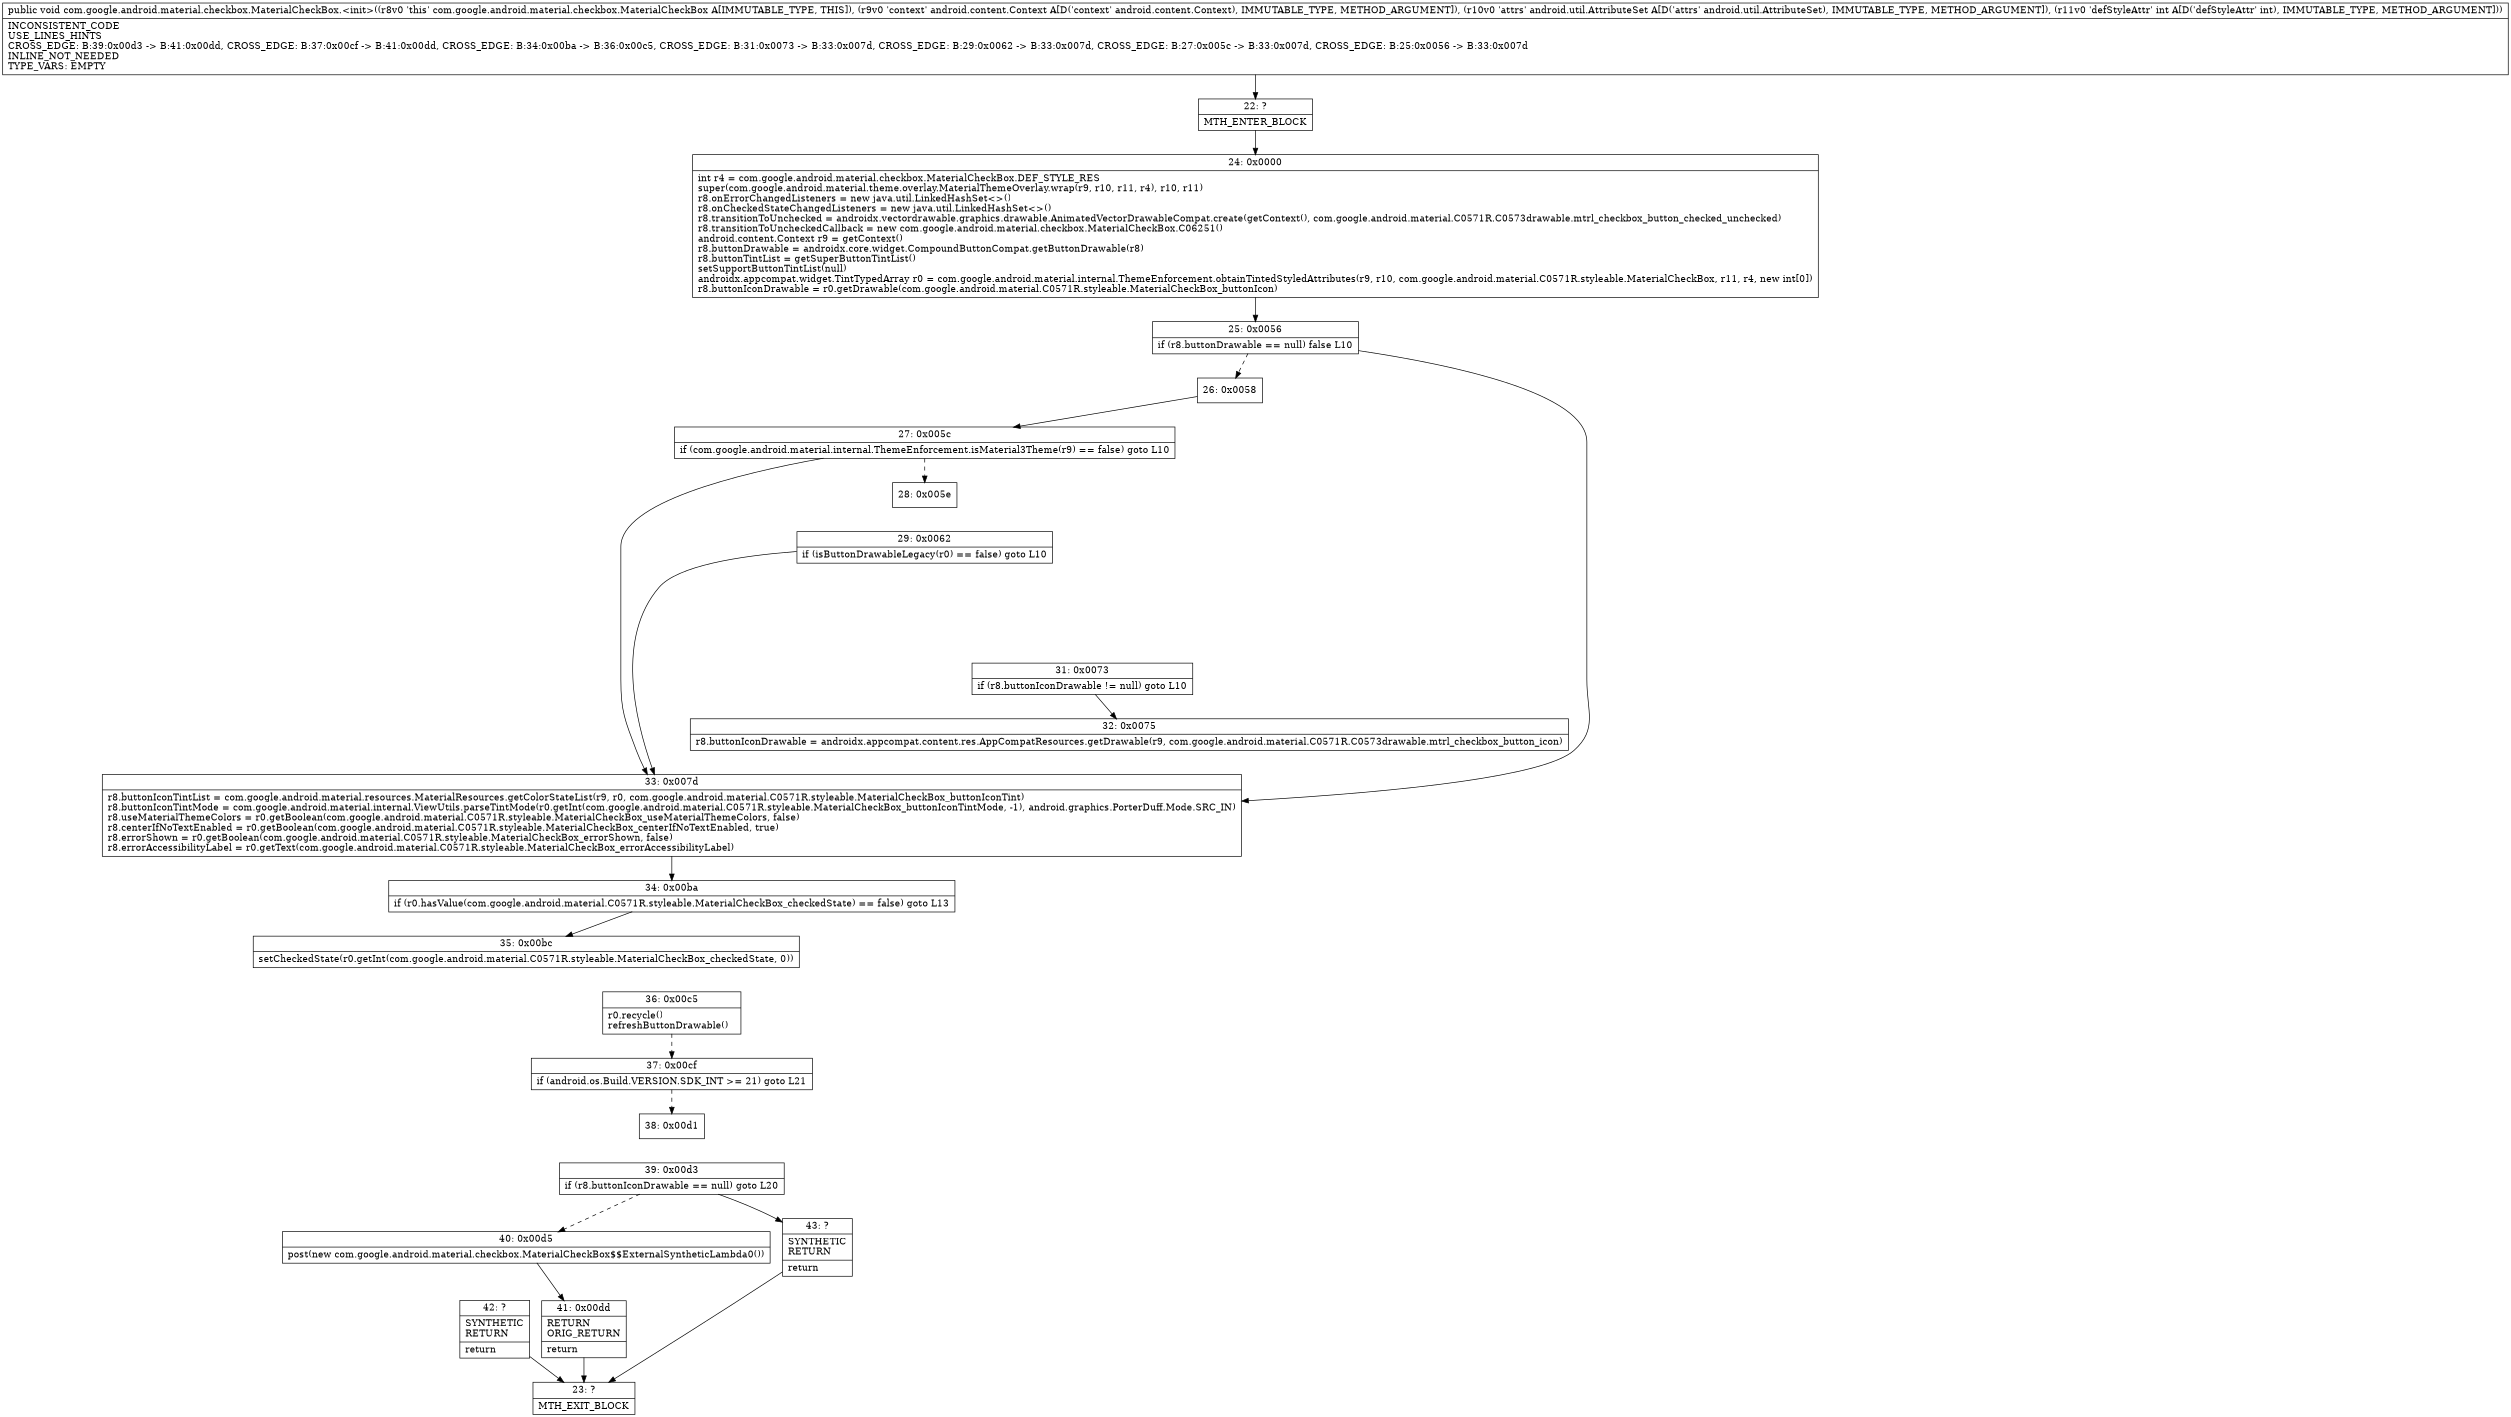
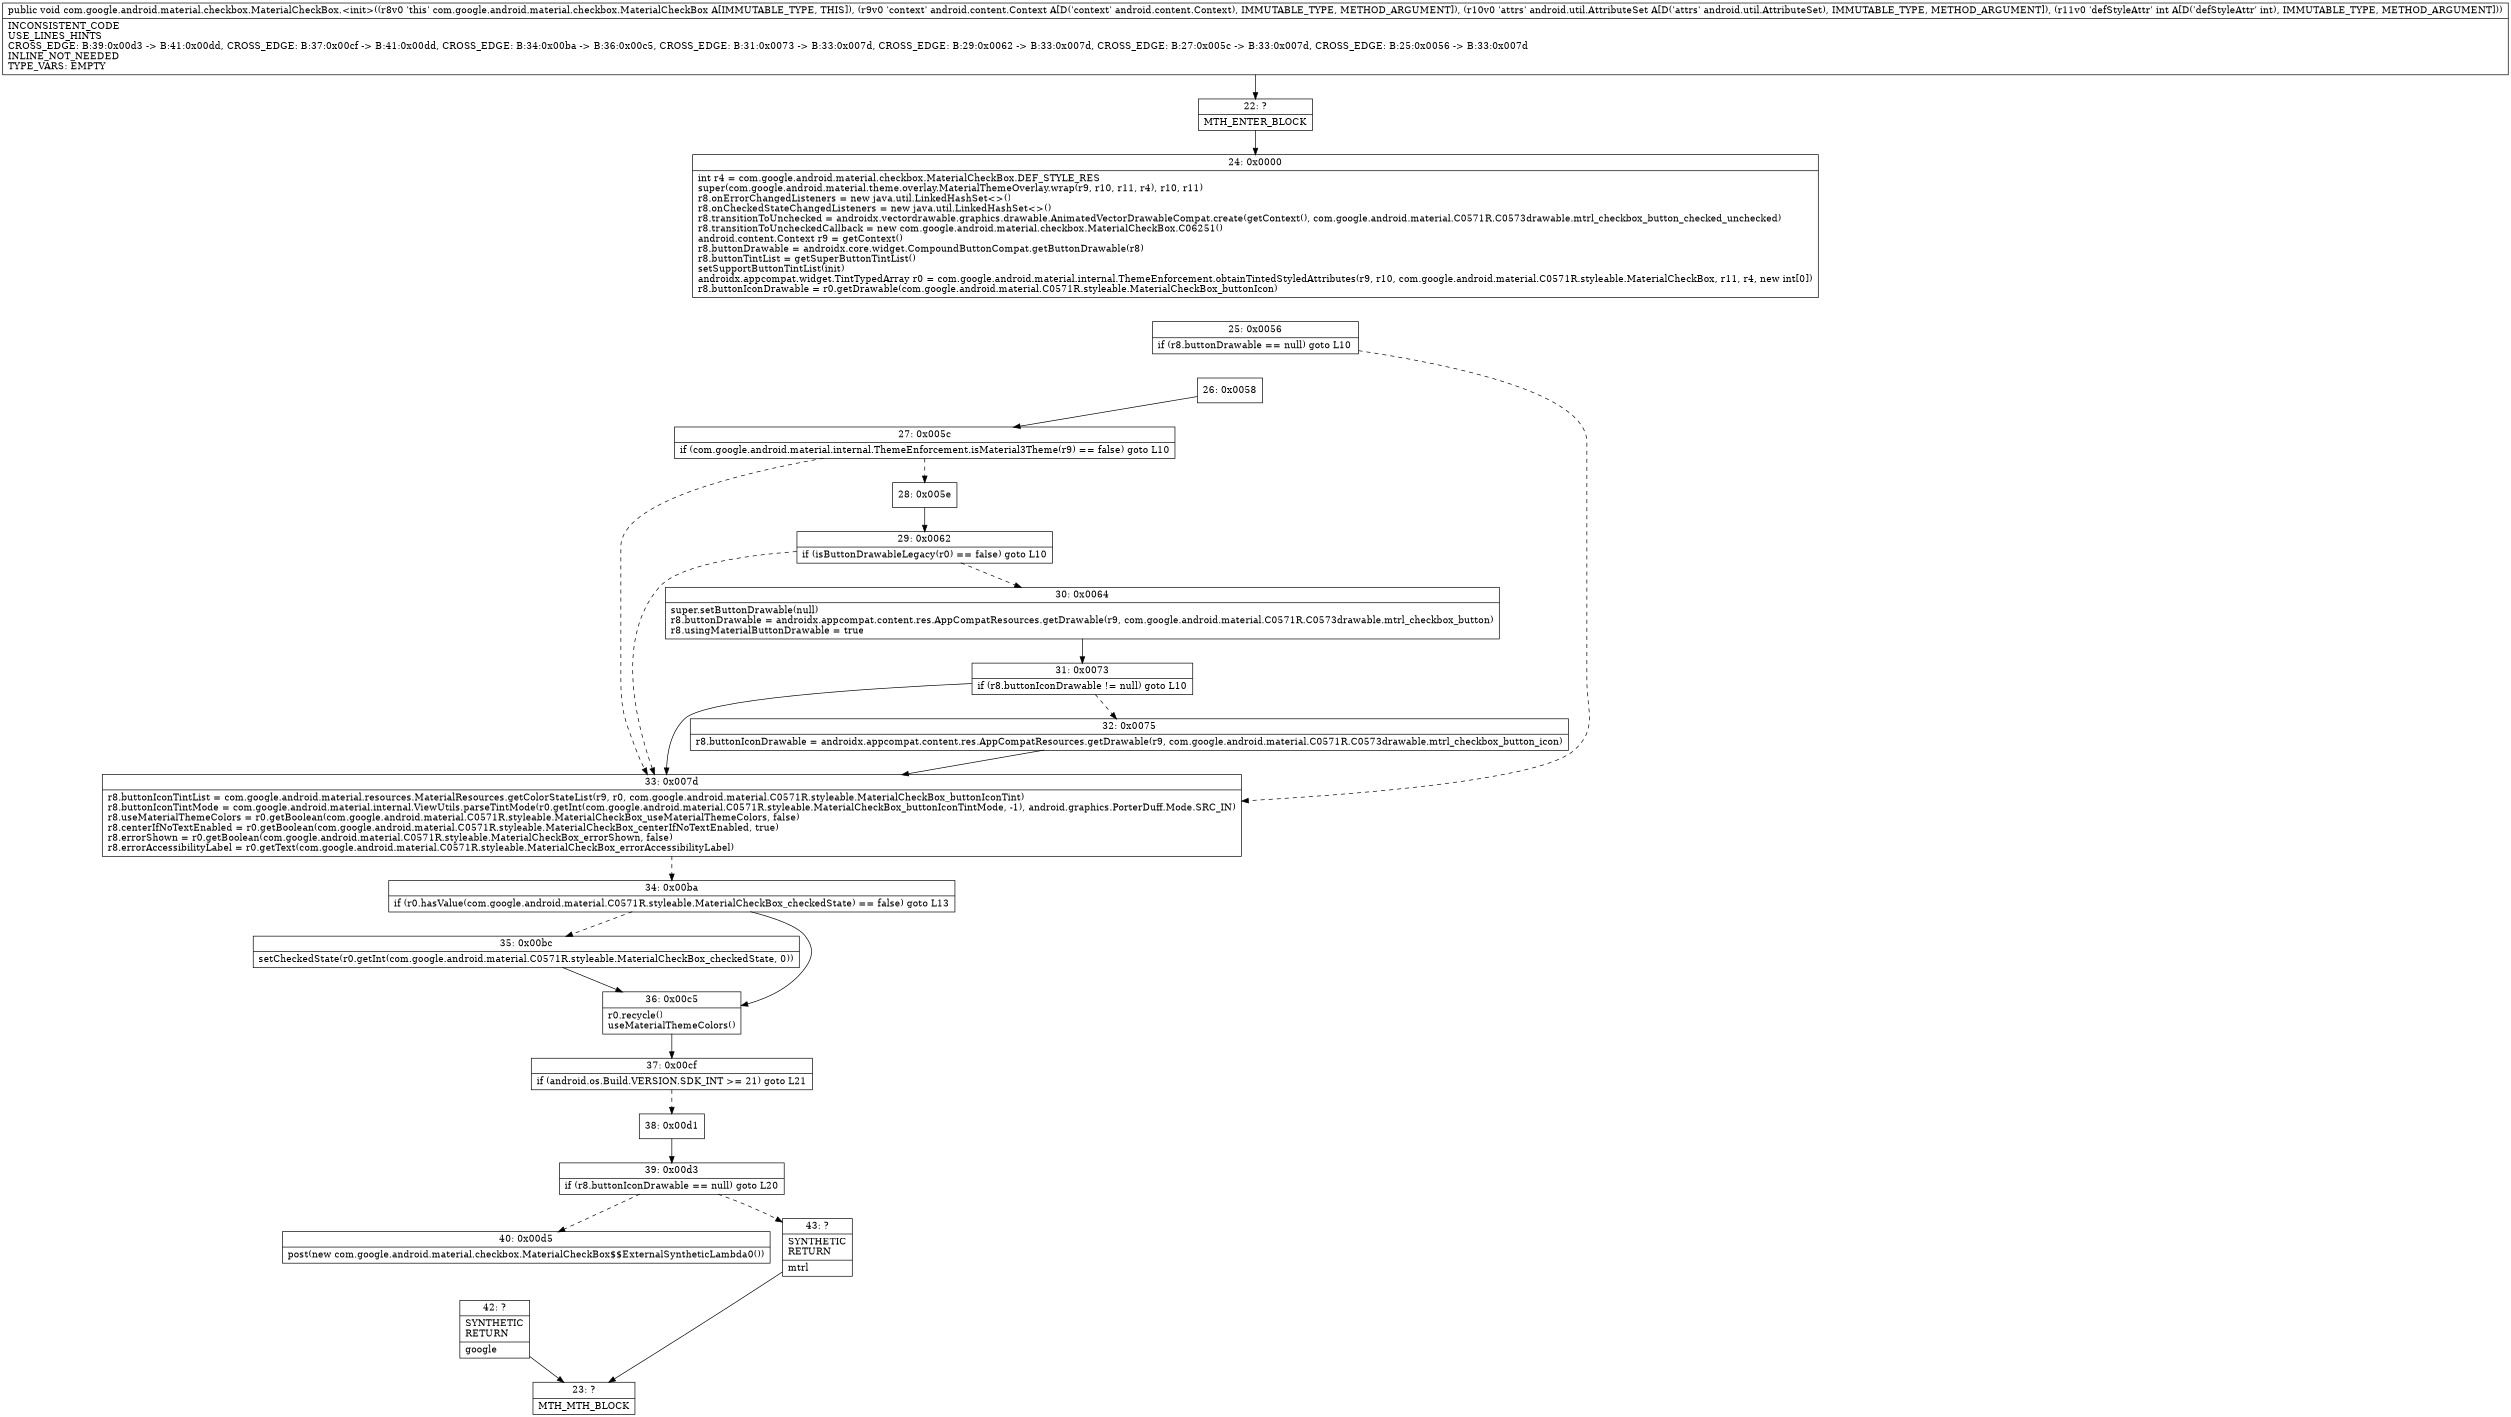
node "24: 0x0000": text "setSupportButtonTintList(null)" -> "setSupportButtonTintList(init)"
edge "24: 0x0000" -> "25: 0x0056": removed
node "25: 0x0056": text "if (r8.buttonDrawable == null) false L10" -> "if (r8.buttonDrawable == null) goto L10"
edge "25: 0x0056" -> "26: 0x0058": removed
edge "28: 0x005e" -> "29: 0x0062": added
edge "27: 0x005c" -> "33: 0x007d": style solid -> dashed
edge "29: 0x0062" -> "33: 0x007d": style solid -> dashed
node "30: 0x0064": added
edge "25: 0x0056" -> "33: 0x007d": style solid -> dashed
edge "31: 0x0073" -> "33: 0x007d": added
edge "31: 0x0073" -> "32: 0x0075": style solid -> dashed
edge "32: 0x0075" -> "33: 0x007d": added
edge "33: 0x007d" -> "34: 0x00ba": style solid -> dashed
edge "34: 0x00ba" -> "35: 0x00bc": style solid -> dashed
edge "34: 0x00ba" -> "36: 0x00c5": added
edge "35: 0x00bc" -> "36: 0x00c5": added
node "36: 0x00c5": text "refreshButtonDrawable()" -> "useMaterialThemeColors()"
edge "36: 0x00c5" -> "37: 0x00cf": style dashed -> solid
edge "38: 0x00d1" -> "39: 0x00d3": added
edge "39: 0x00d3" -> "43: ?": style solid -> dashed
node "43: ?": text "return" -> "mtrl"
node "41: 0x00dd": removed
node "42: ?": text "return" -> "google"
node "23: ?": text "MTH_EXIT_BLOCK" -> "MTH_MTH_BLOCK"
